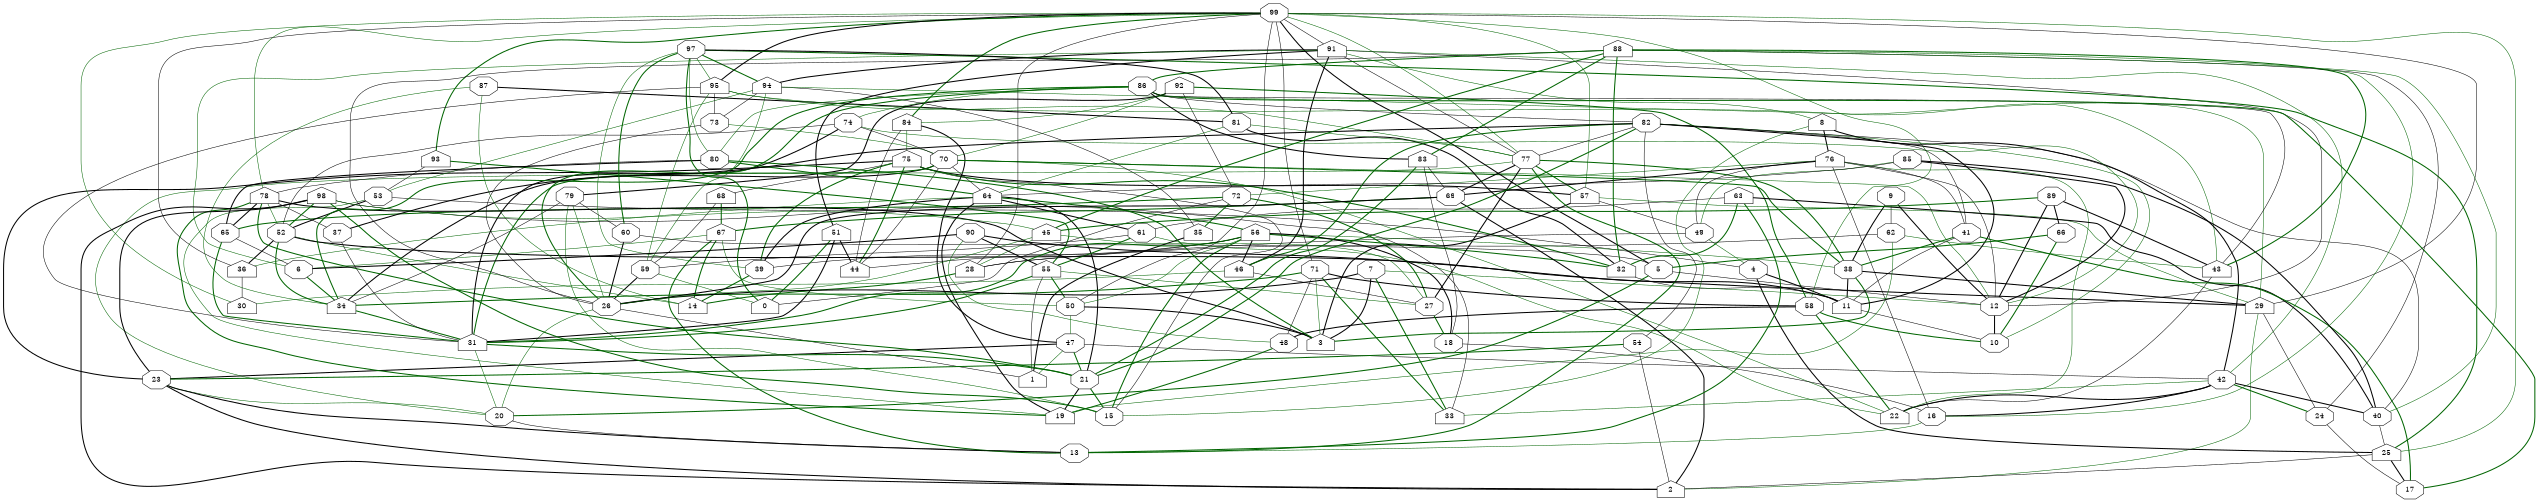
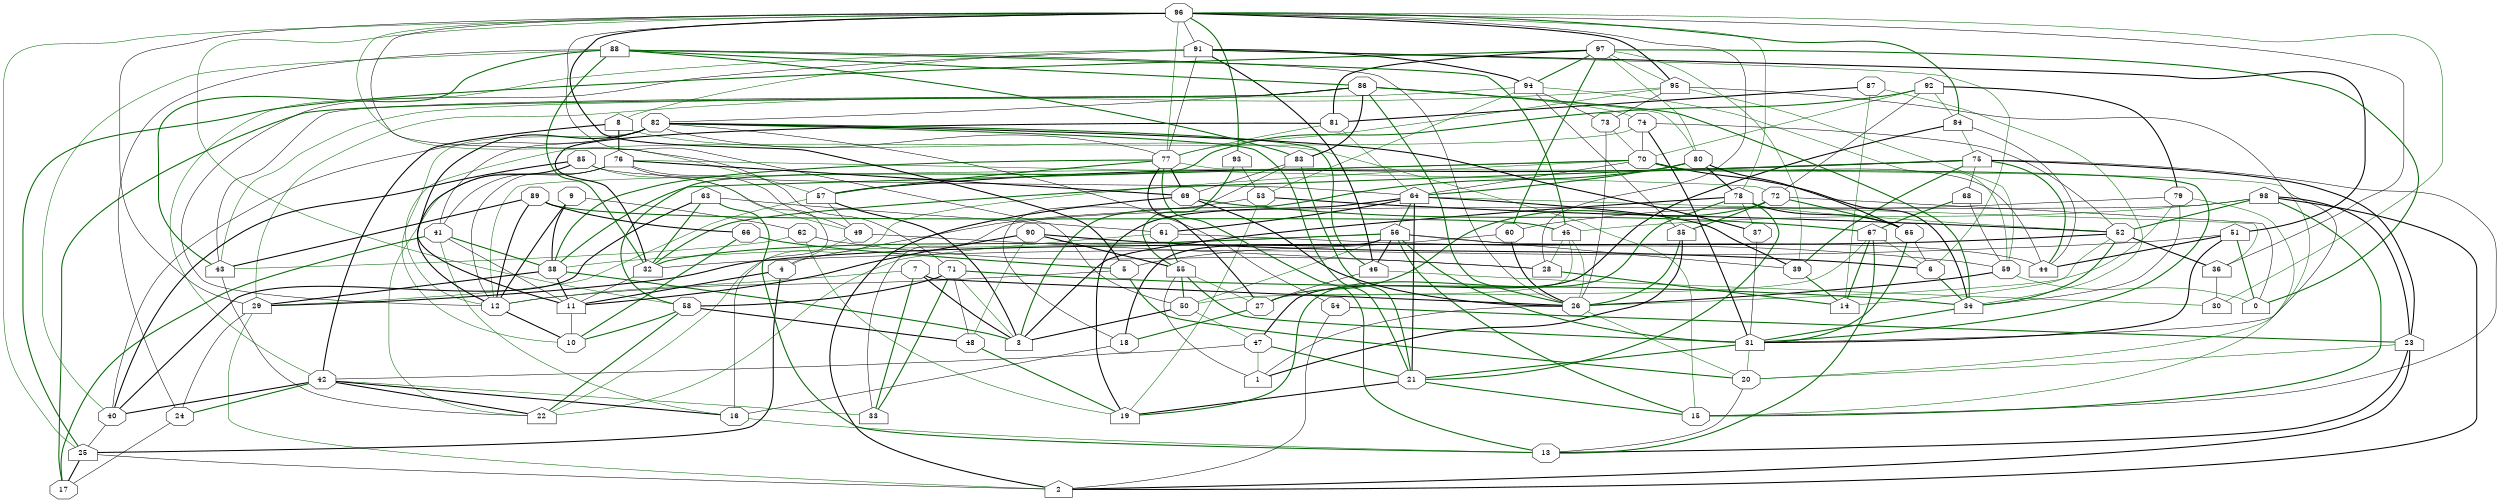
node "99": label "99" -> "96"
edge "88" -- "16": now "41" -- "16"
edge "80" -- "78": style solid -> bold
edge "51" -- "32": added
edge "35" -- "26": added
edge "47" -- "23": removed
node "23": shape octagon -> house
